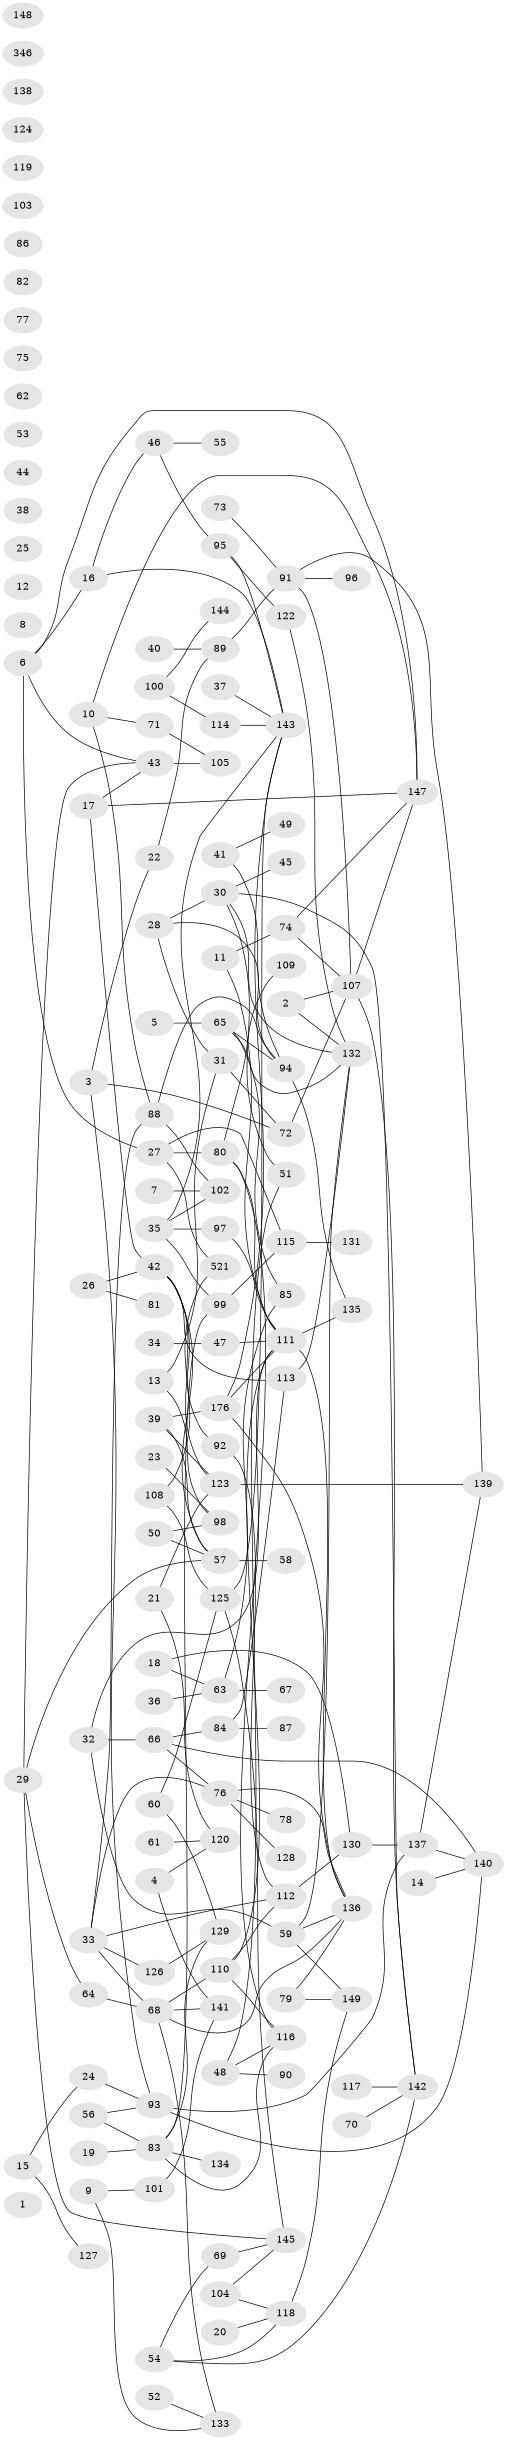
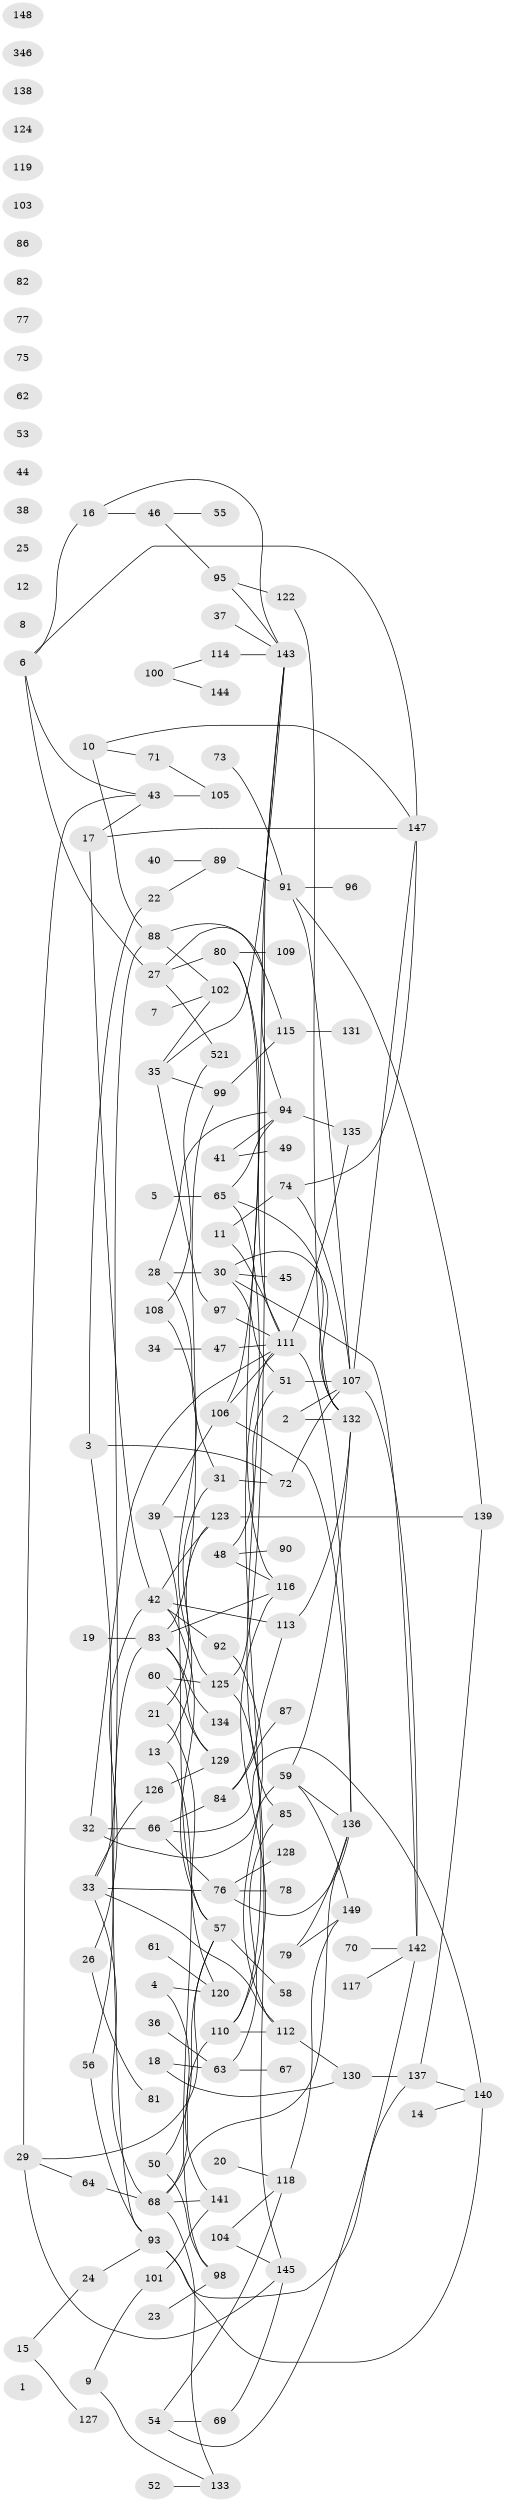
edge "51" -- "107": added
node "176": label "176" -> "106"
